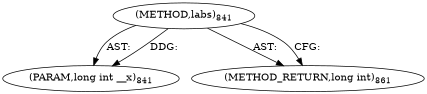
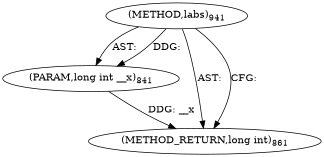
node "(METHOD,labs)": text "841" -> "941"
edge "(PARAM,long int __x)" -> "(METHOD_RETURN,long int)": added, label "DDG: __x"
